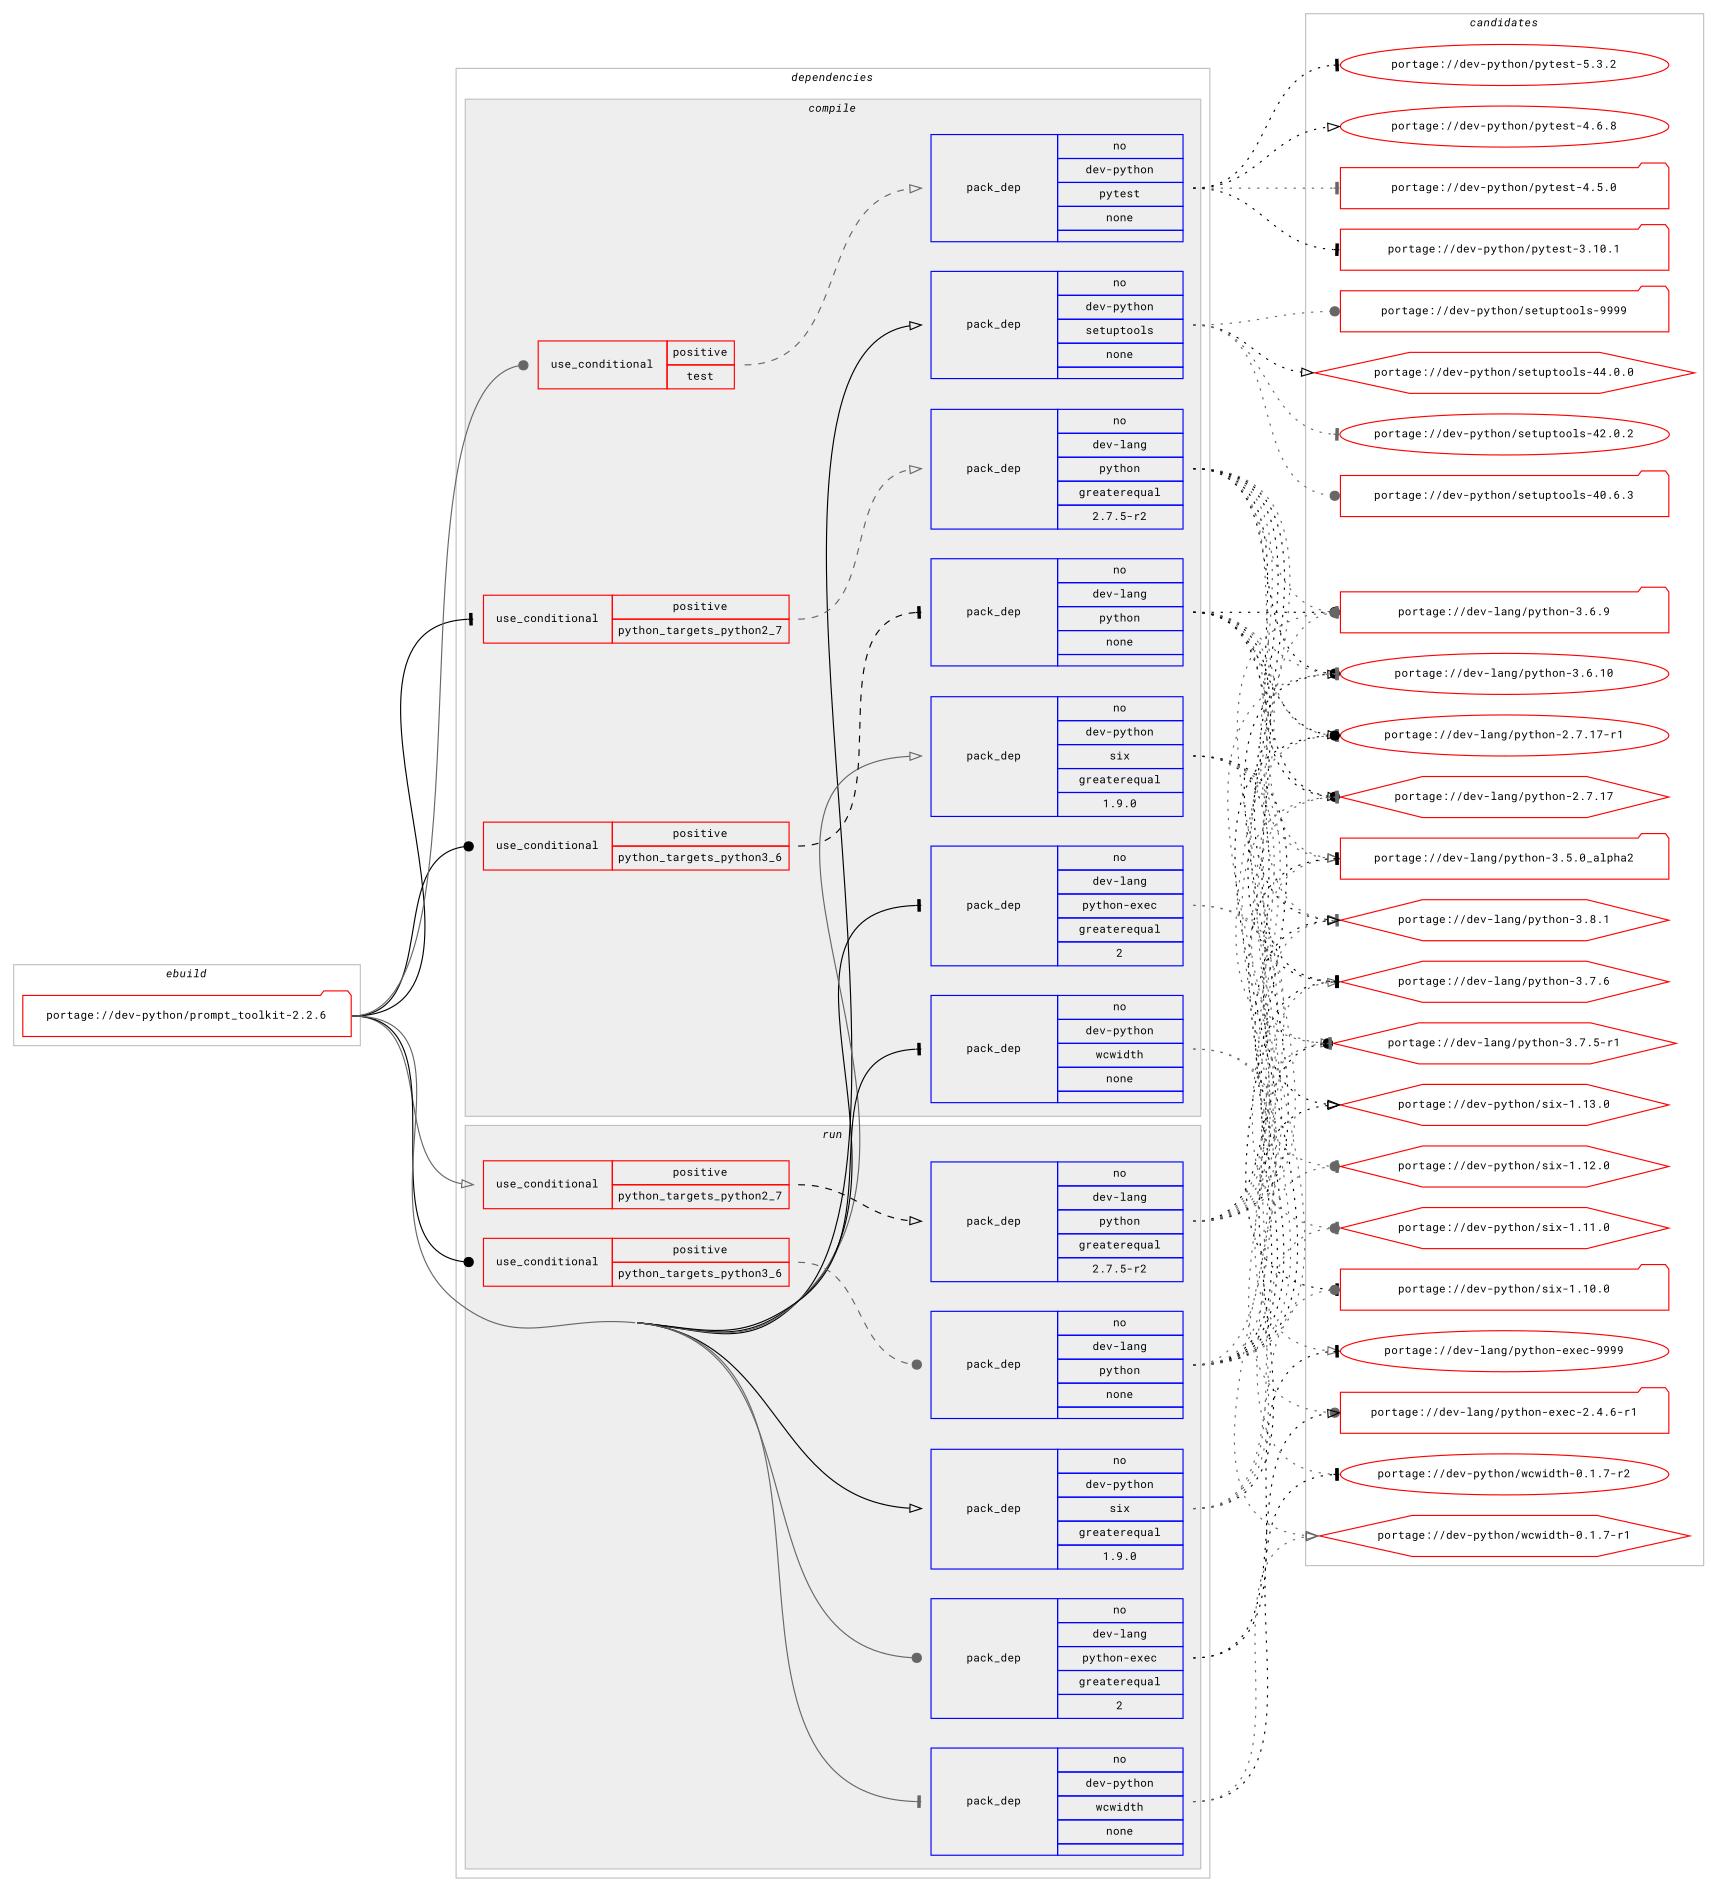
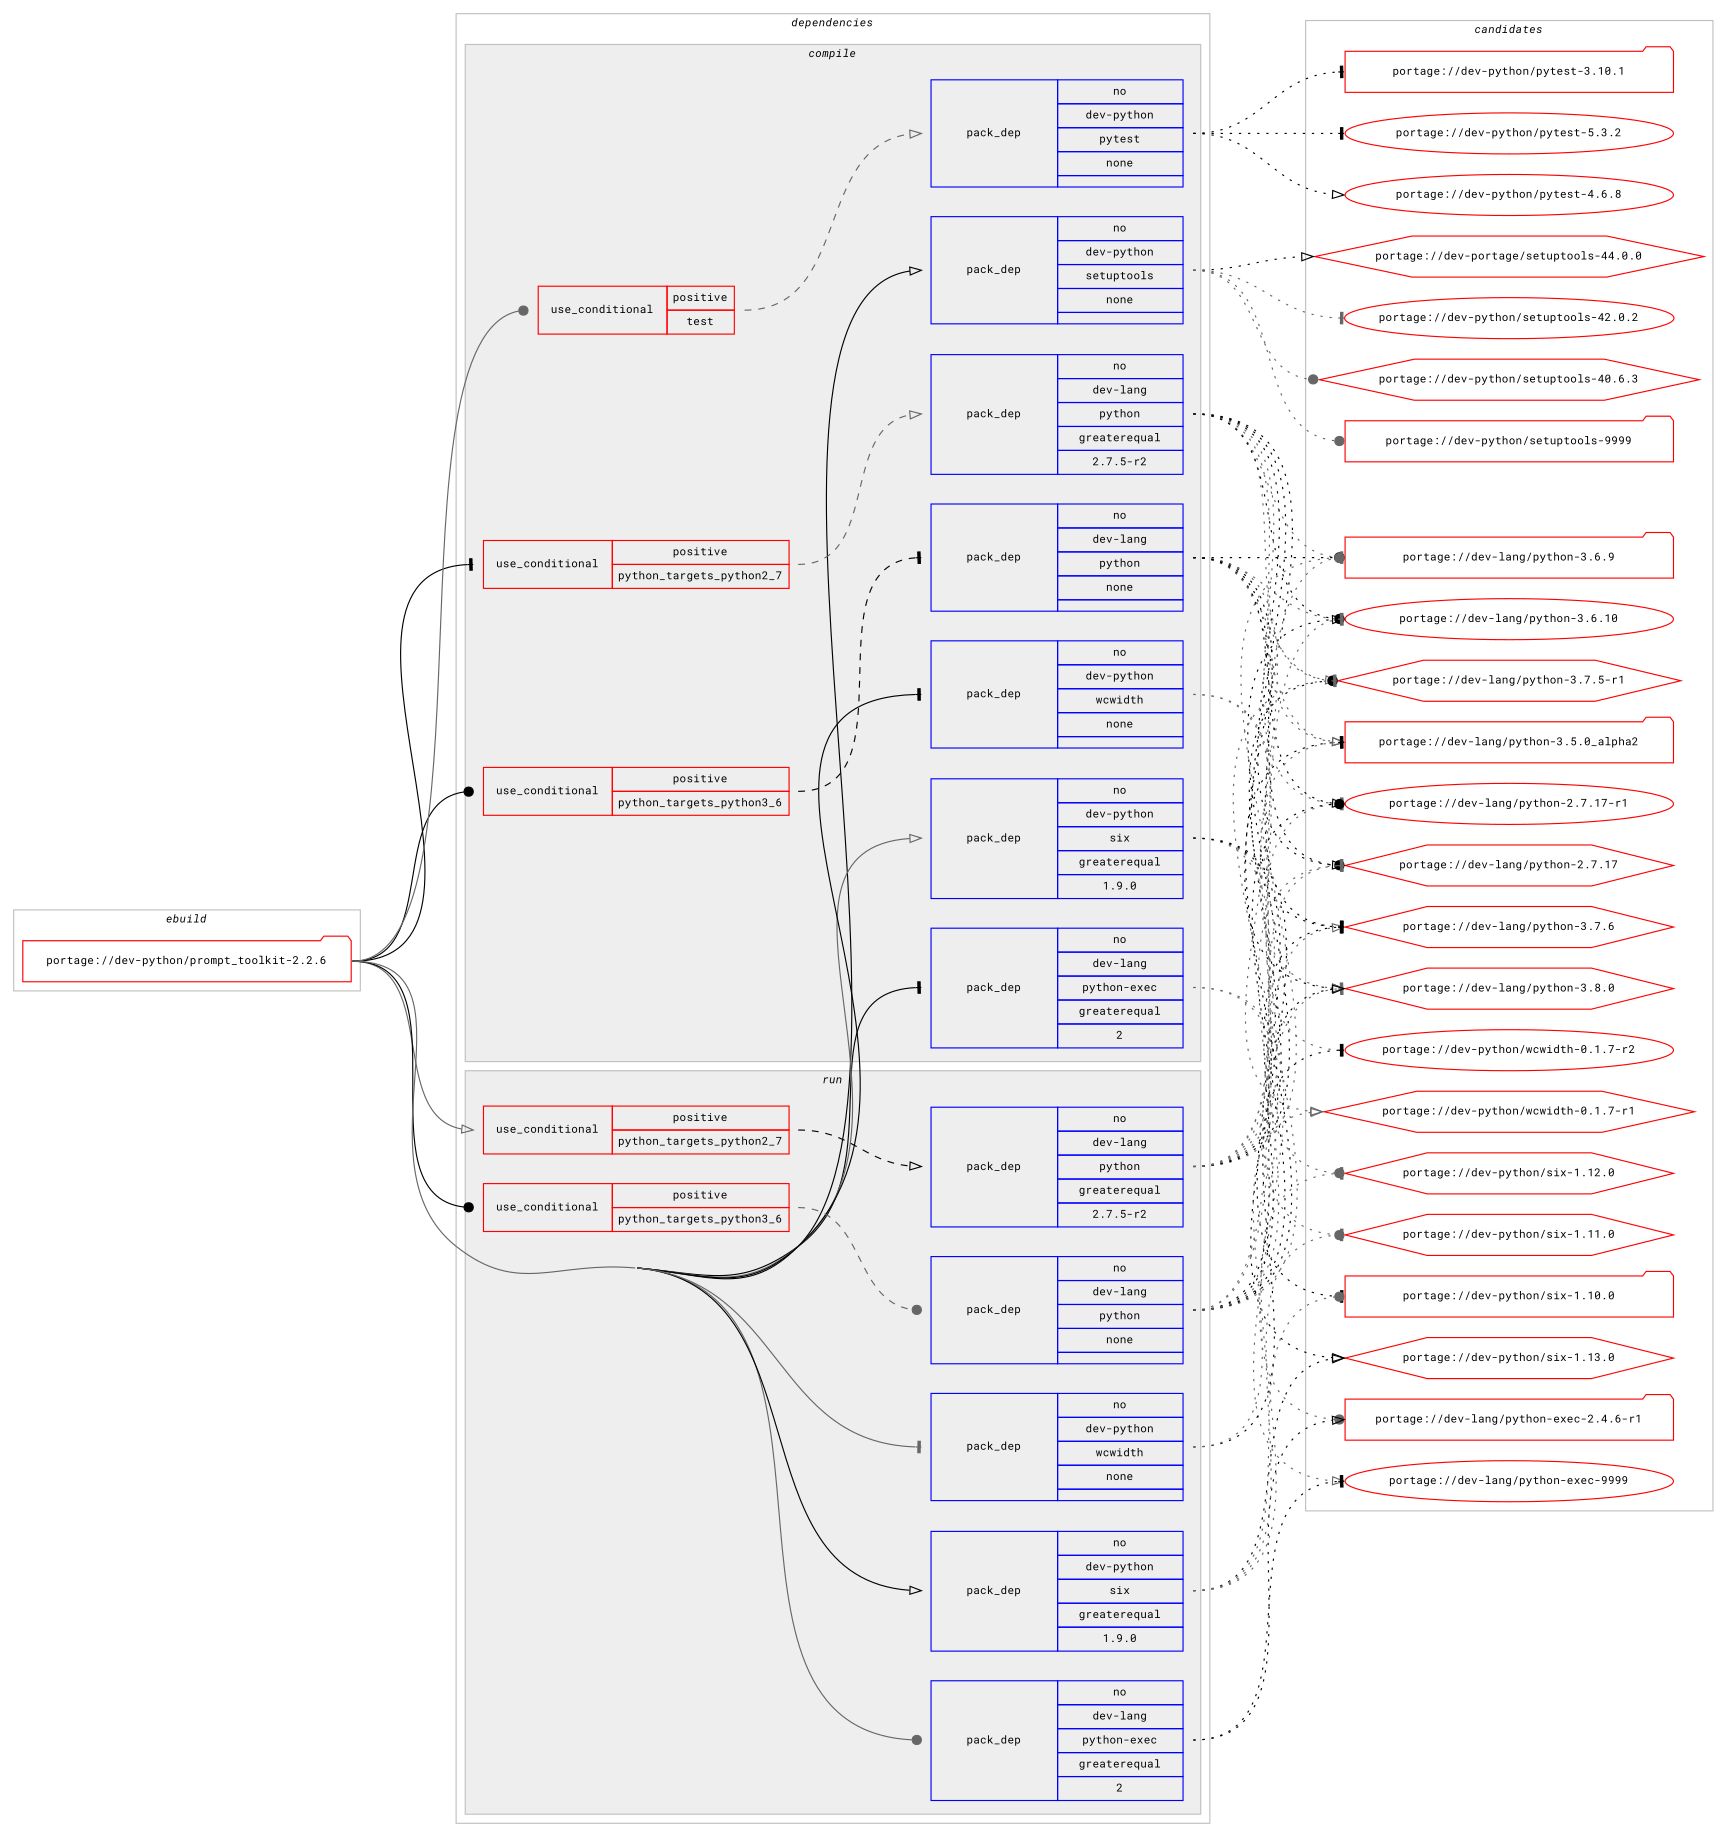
node "portage://dev-python/pytest-4.5.0": removed
node "portage://dev-python/setuptools-44.0.0": label "portage://dev-python/setuptools-44.0.0" -> "portage://dev-portage/setuptools-44.0.0"
node "portage://dev-python/setuptools-40.6.3": shape folder -> hexagon
node "portage://dev-lang/python-3.8.1": label "portage://dev-lang/python-3.8.1" -> "portage://dev-lang/python-3.8.0"
